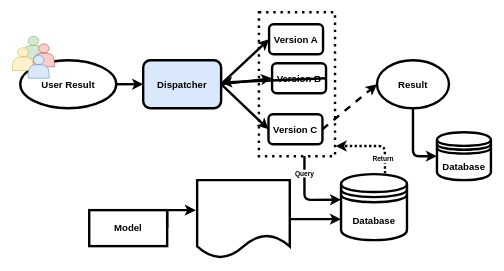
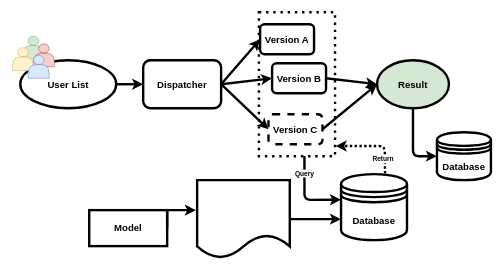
node "Version A": moved (296, 39) -> (287, 39)
edge "Version B" -> "Dispatcher": now "Version B" -> "Result"
node "User Result": label "User Result" -> "User List"
node "Dispatcher": fillcolor #dae8fc -> #ffffff
node "Result": fillcolor #ffffff -> #d5e8d4
edge "Version C" -> "Result": style dashed -> solid
node "Version C": style solid -> dashed
